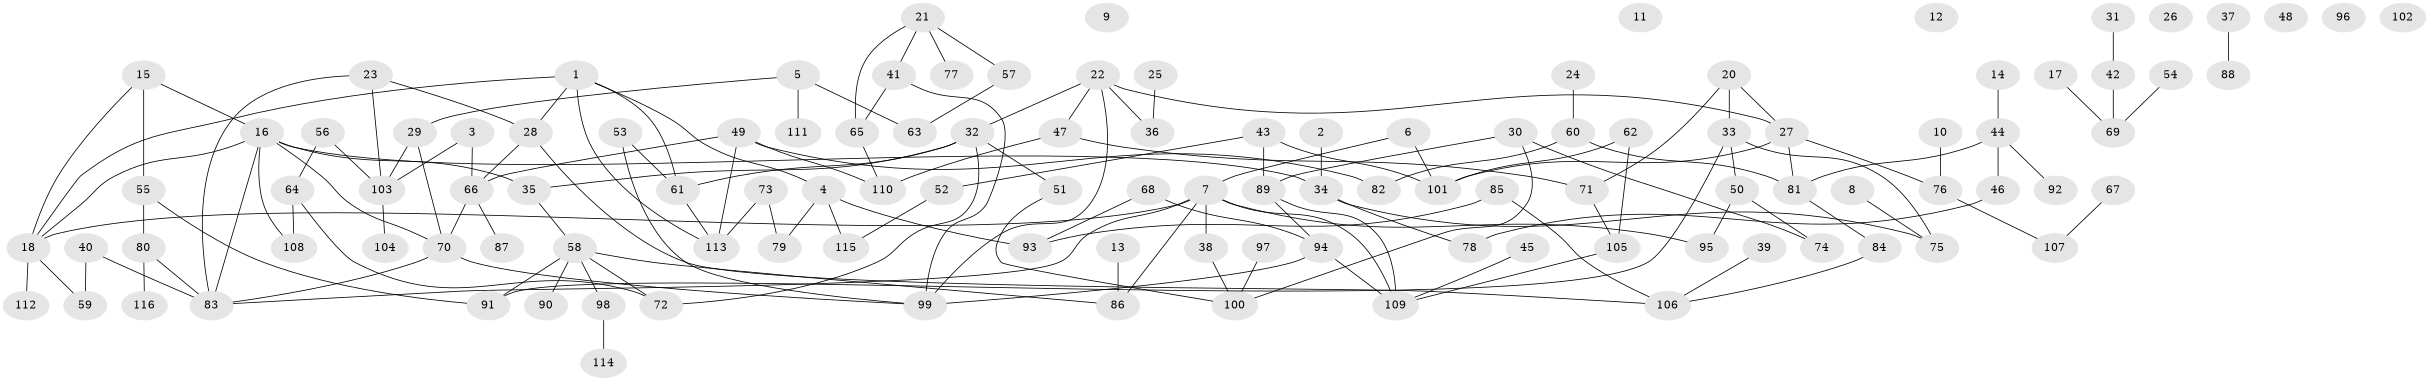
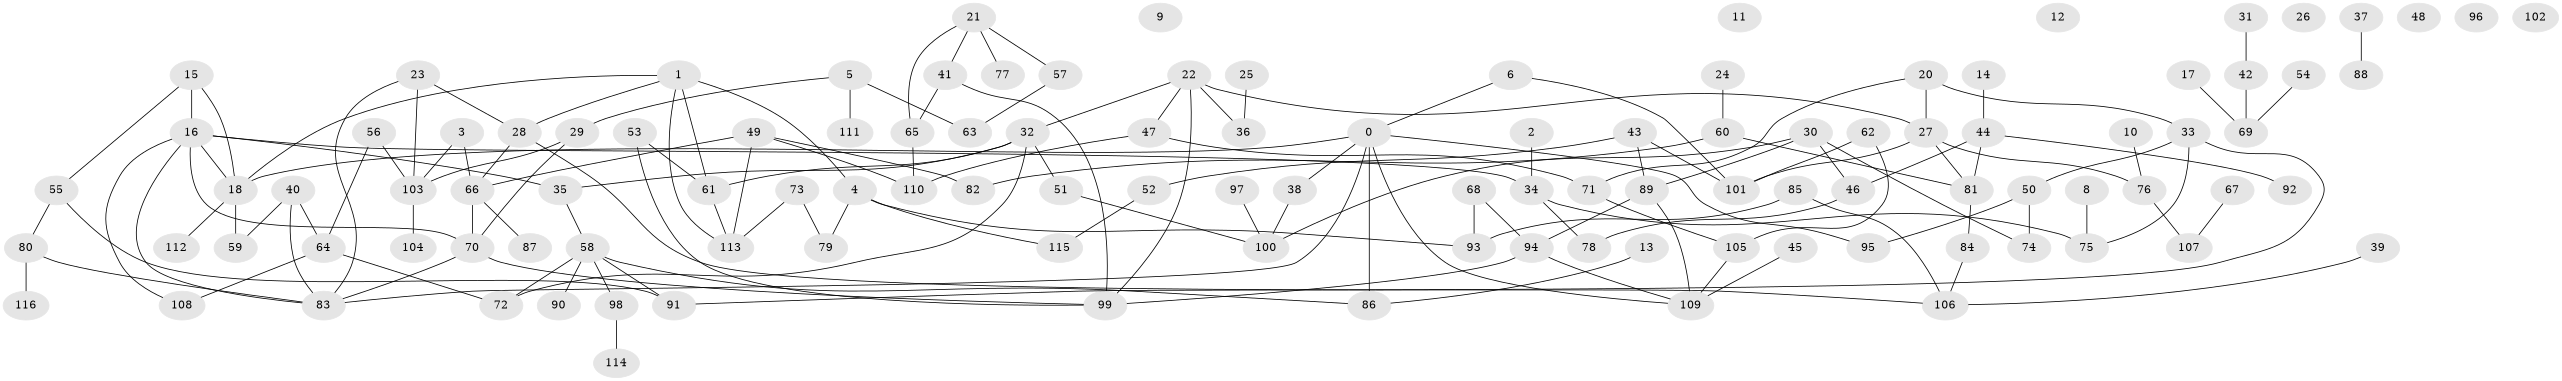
edge "30" -- "46": added
node "7": label "7" -> "0"
edge "40" -- "64": added
